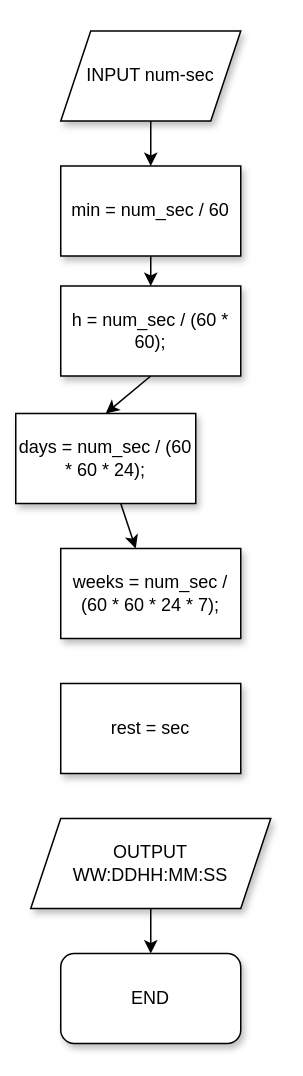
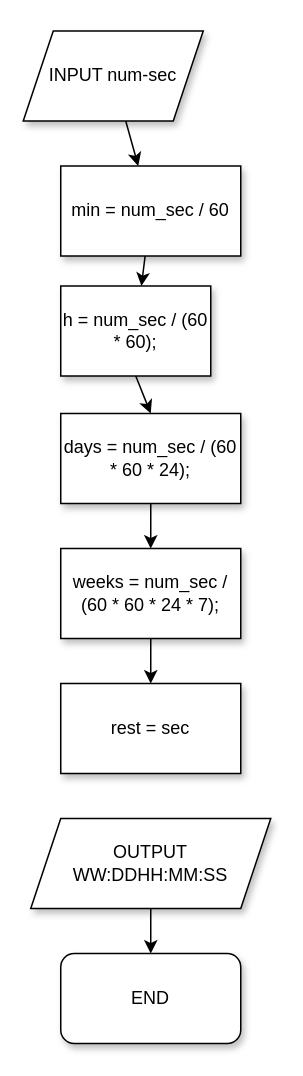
node "INPUT num-sec": moved (151, 76) -> (113, 76)
node "h = num_sec / (60 * 60);": size 180x90 -> 150x90
node "days = num_sec / (60 * 60 * 24);": moved (106, 458) -> (151, 458)
edge "weeks = num_sec / (60 * 60 * 24 * 7);" -> "rest = sec": added
